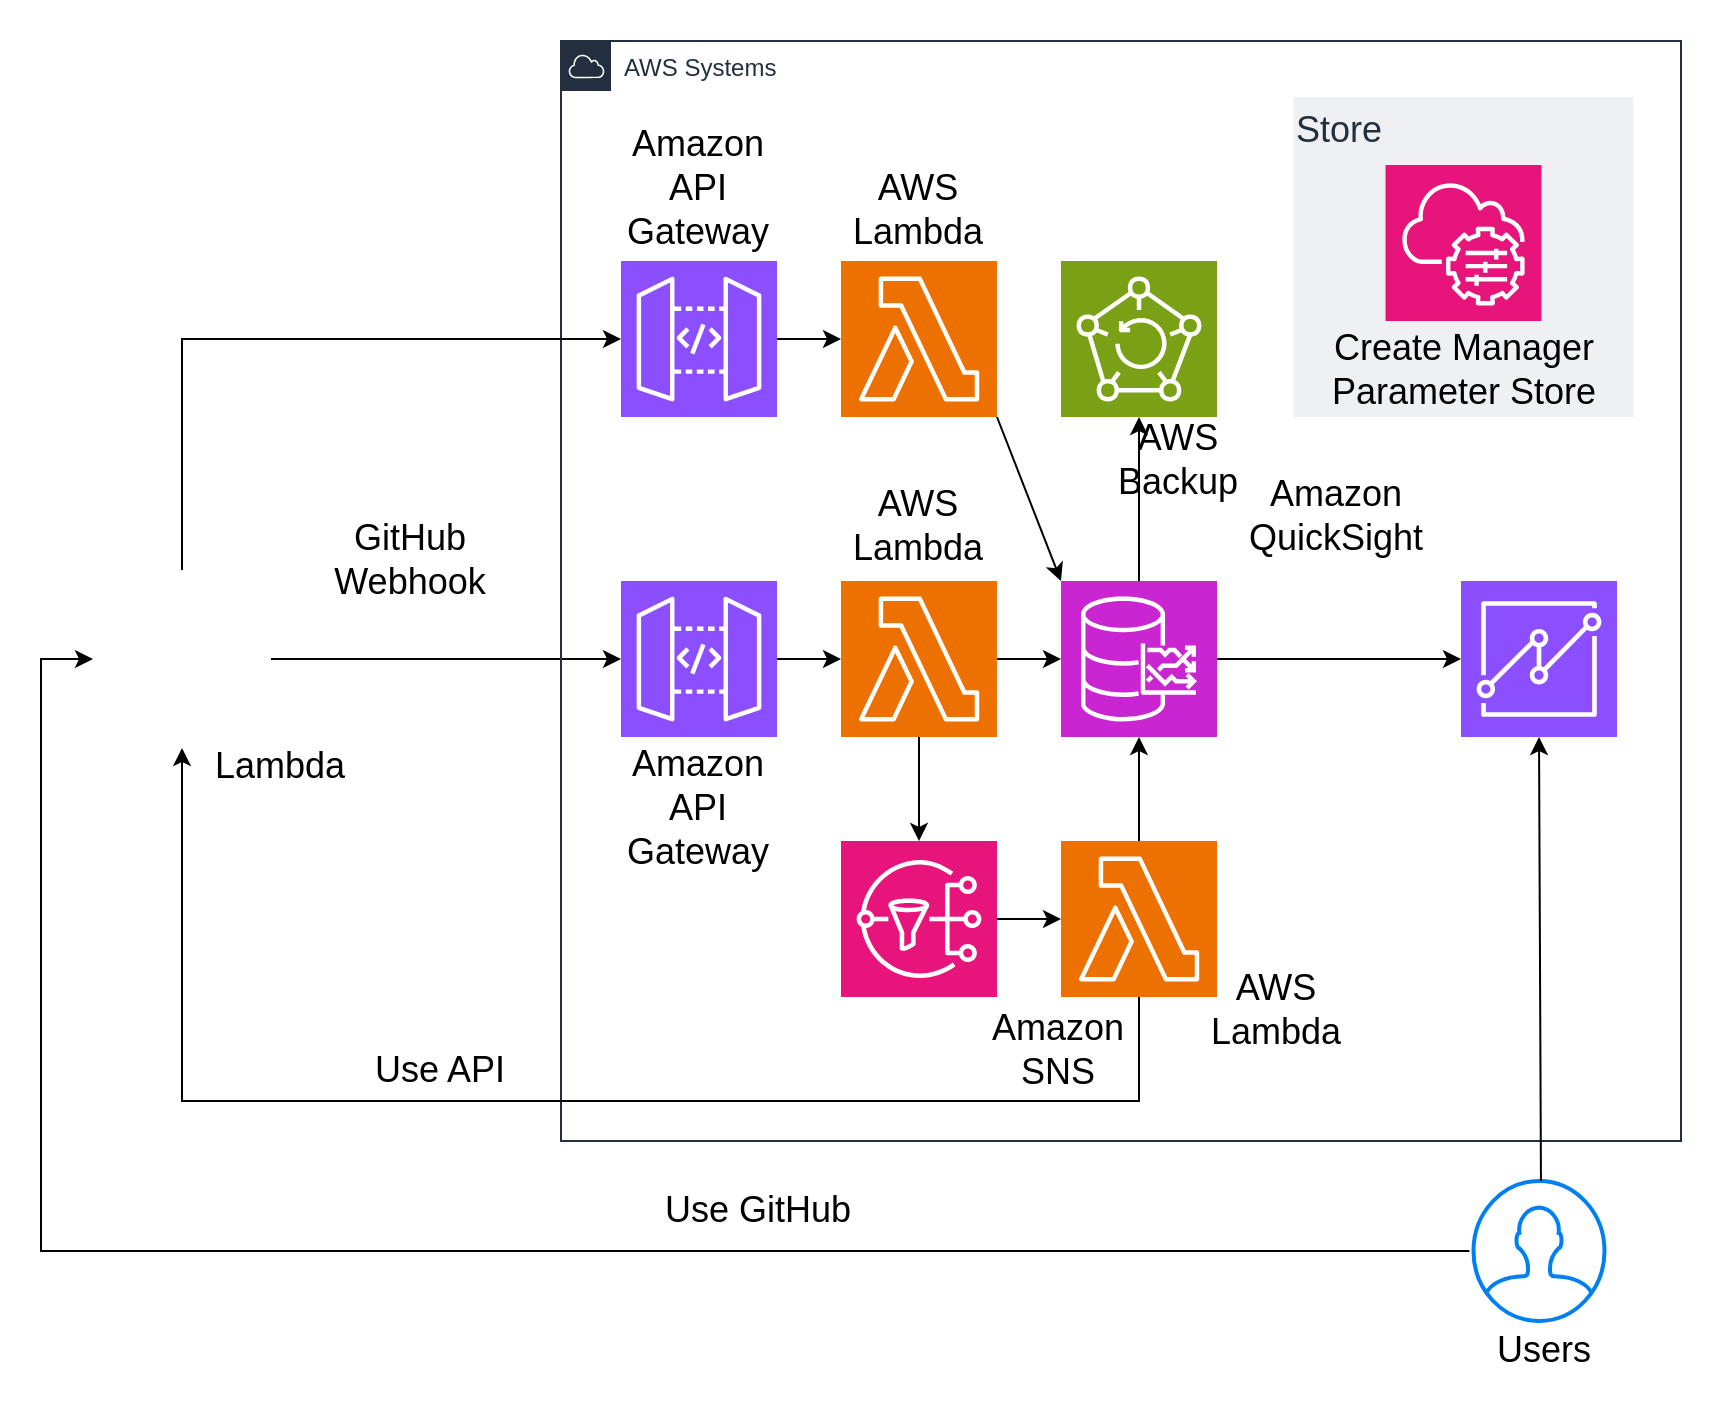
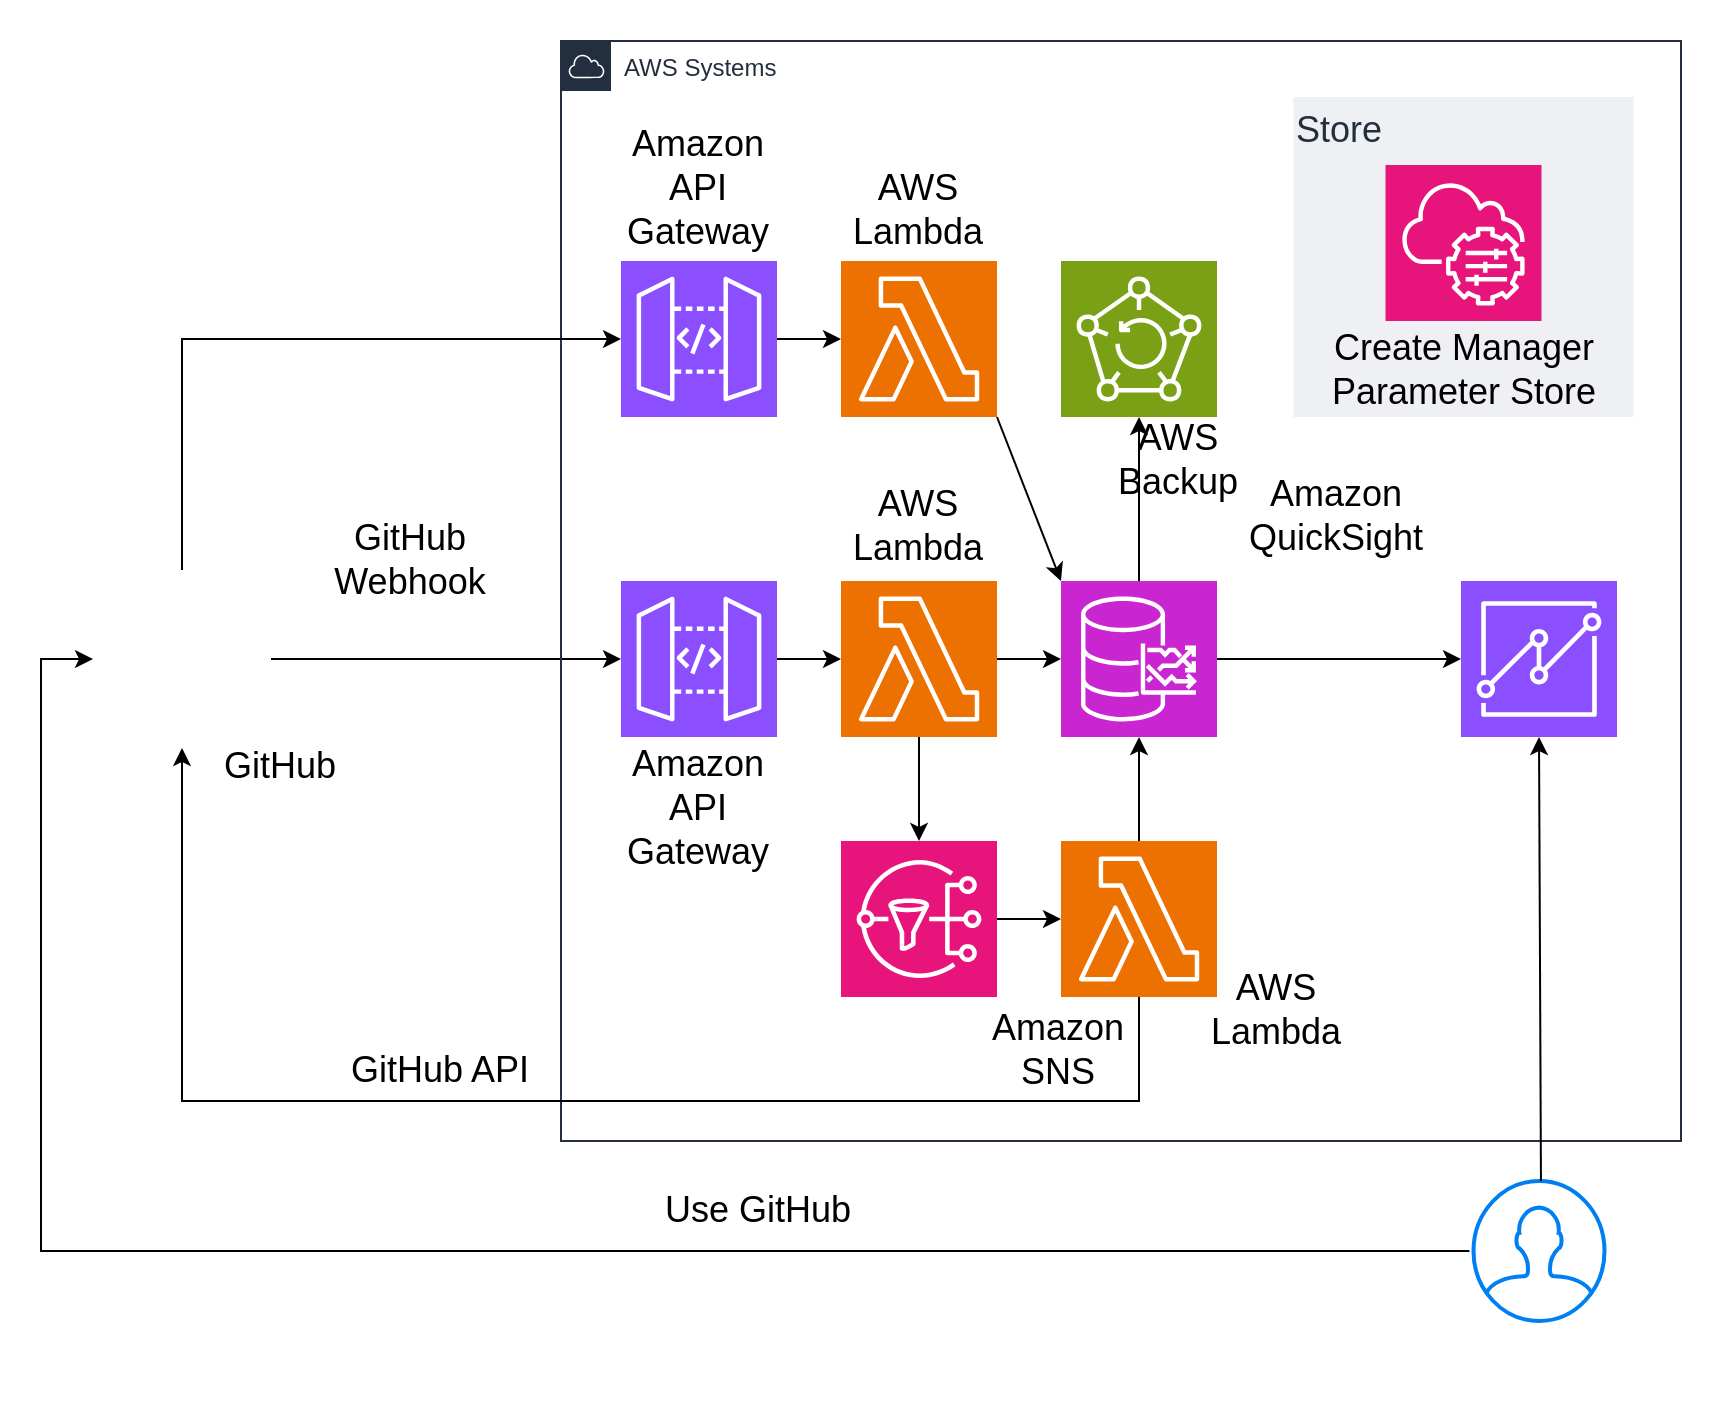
node "Lambda": label "Lambda" -> "GitHub"
node "Use API": label "Use API" -> "GitHub API"
node "Users": removed
